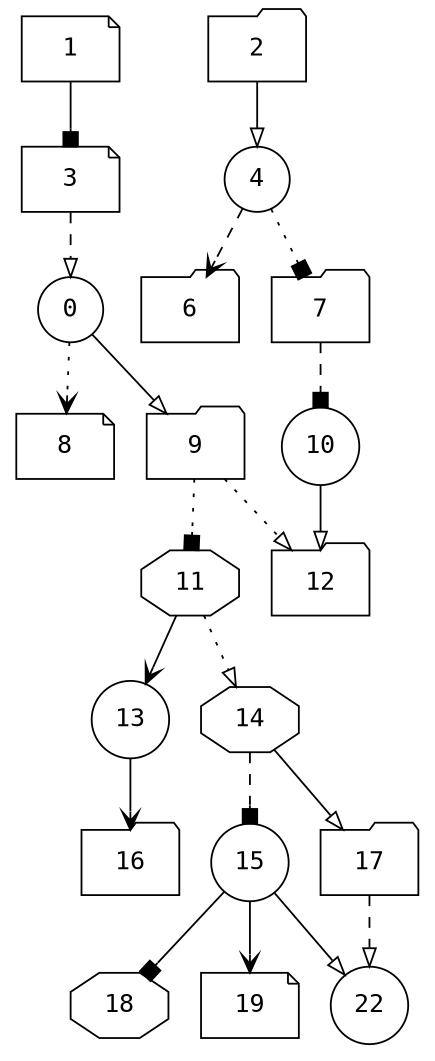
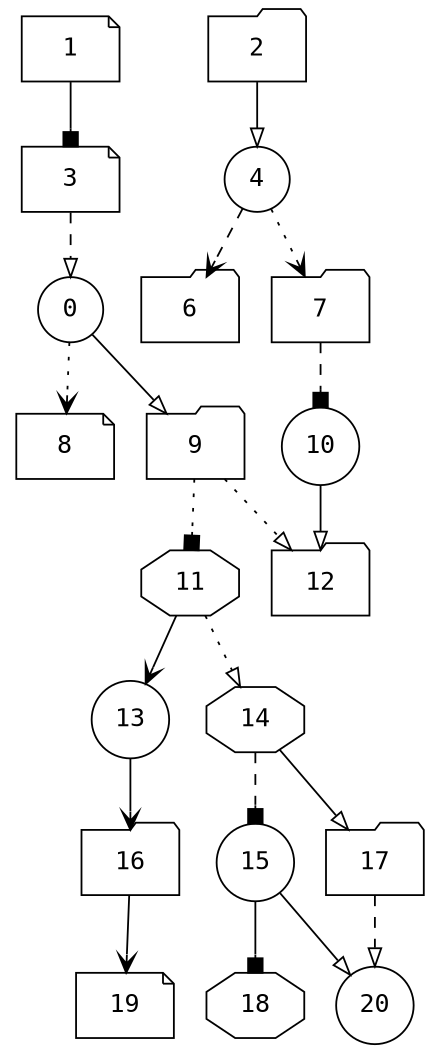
edge "4" -> "7": arrowhead box -> vee
edge "15" -> "19": now "16" -> "19"
node "22": label "22" -> "20"
